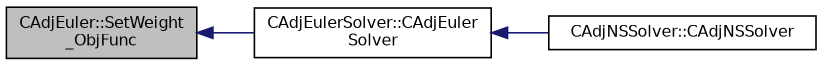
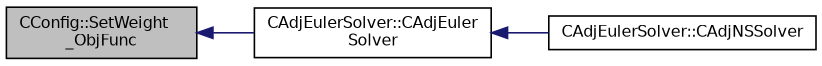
node "CAdjEuler::SetWeight _ObjFunc": label "CAdjEuler::SetWeight _ObjFunc" -> "CConfig::SetWeight _ObjFunc"
node "CAdjNSSolver::CAdjNSSolver": label "CAdjNSSolver::CAdjNSSolver" -> "CAdjEulerSolver::CAdjNSSolver"
